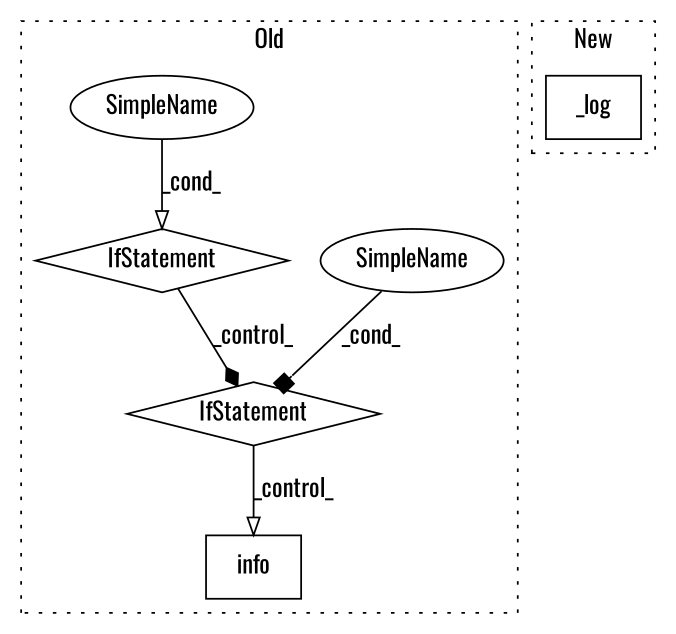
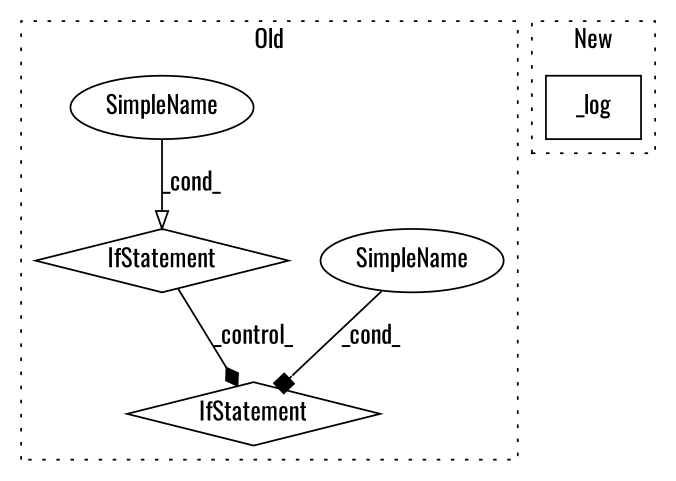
node "info": removed
